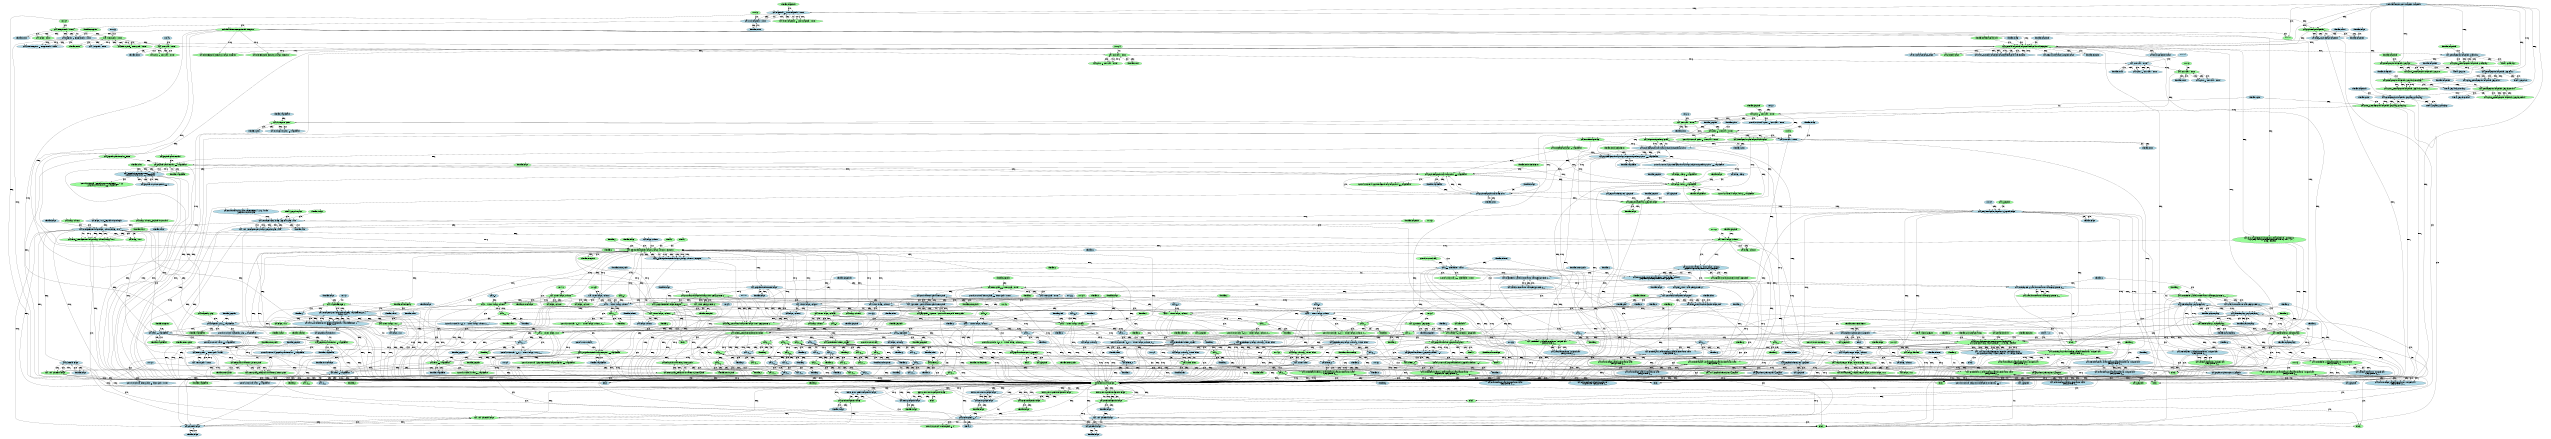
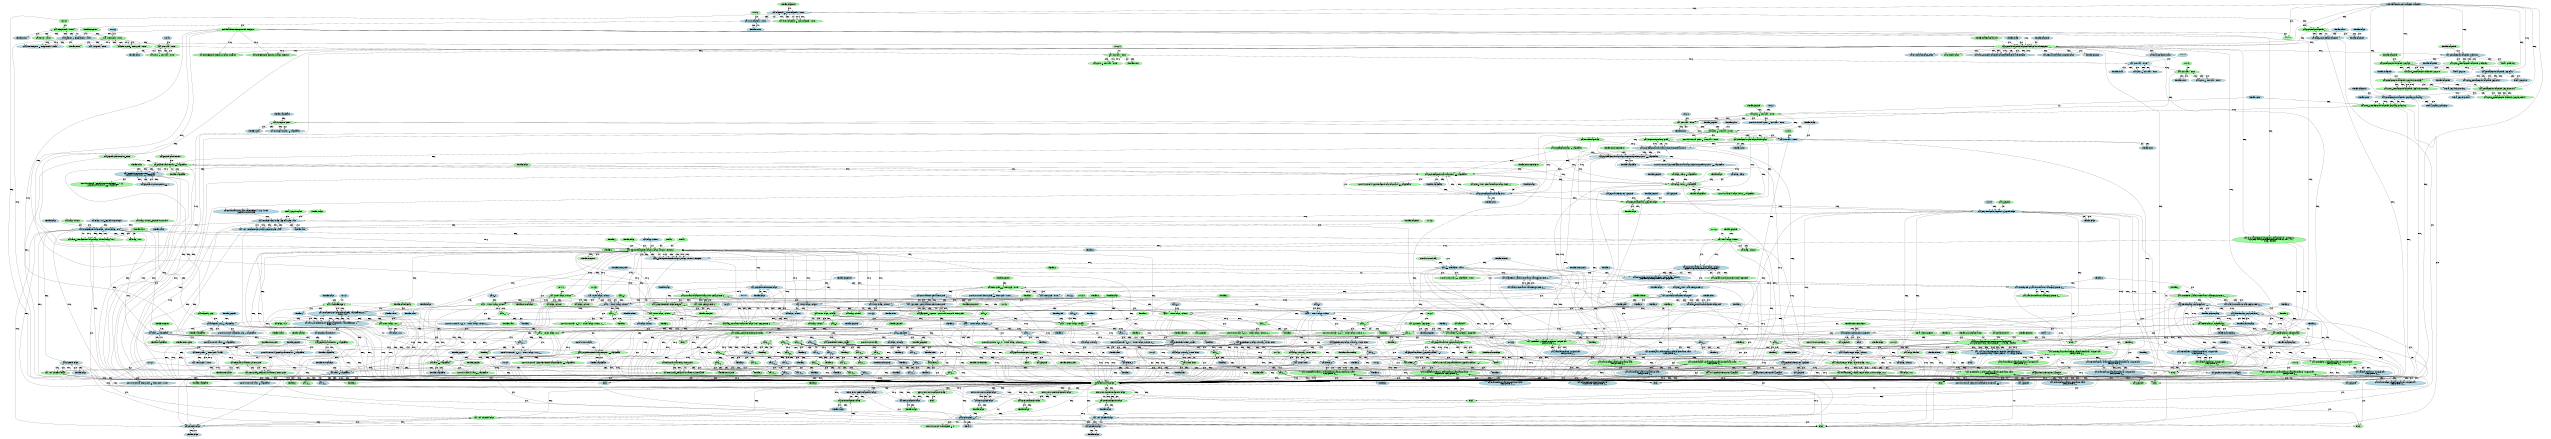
node "(Call,(Image *) NULL)": label "(Call,(Image *) NULL)" -> "(Call,(Return *) NULL)"
node "(Call,colors=(size_t) GetQuantumRange(image->depth)+1)": added
edge "(Call,SetImageExtent(image,image->columns,image->rows))" -> "(Call,(ssize_t) image->rows)": removed, label "DDG:"
edge "(Call,scanline[0])" -> "(Call,scanline[0]=(JSAMPROW) jpeg_pixels)": label "CFG: " -> "AST: "
